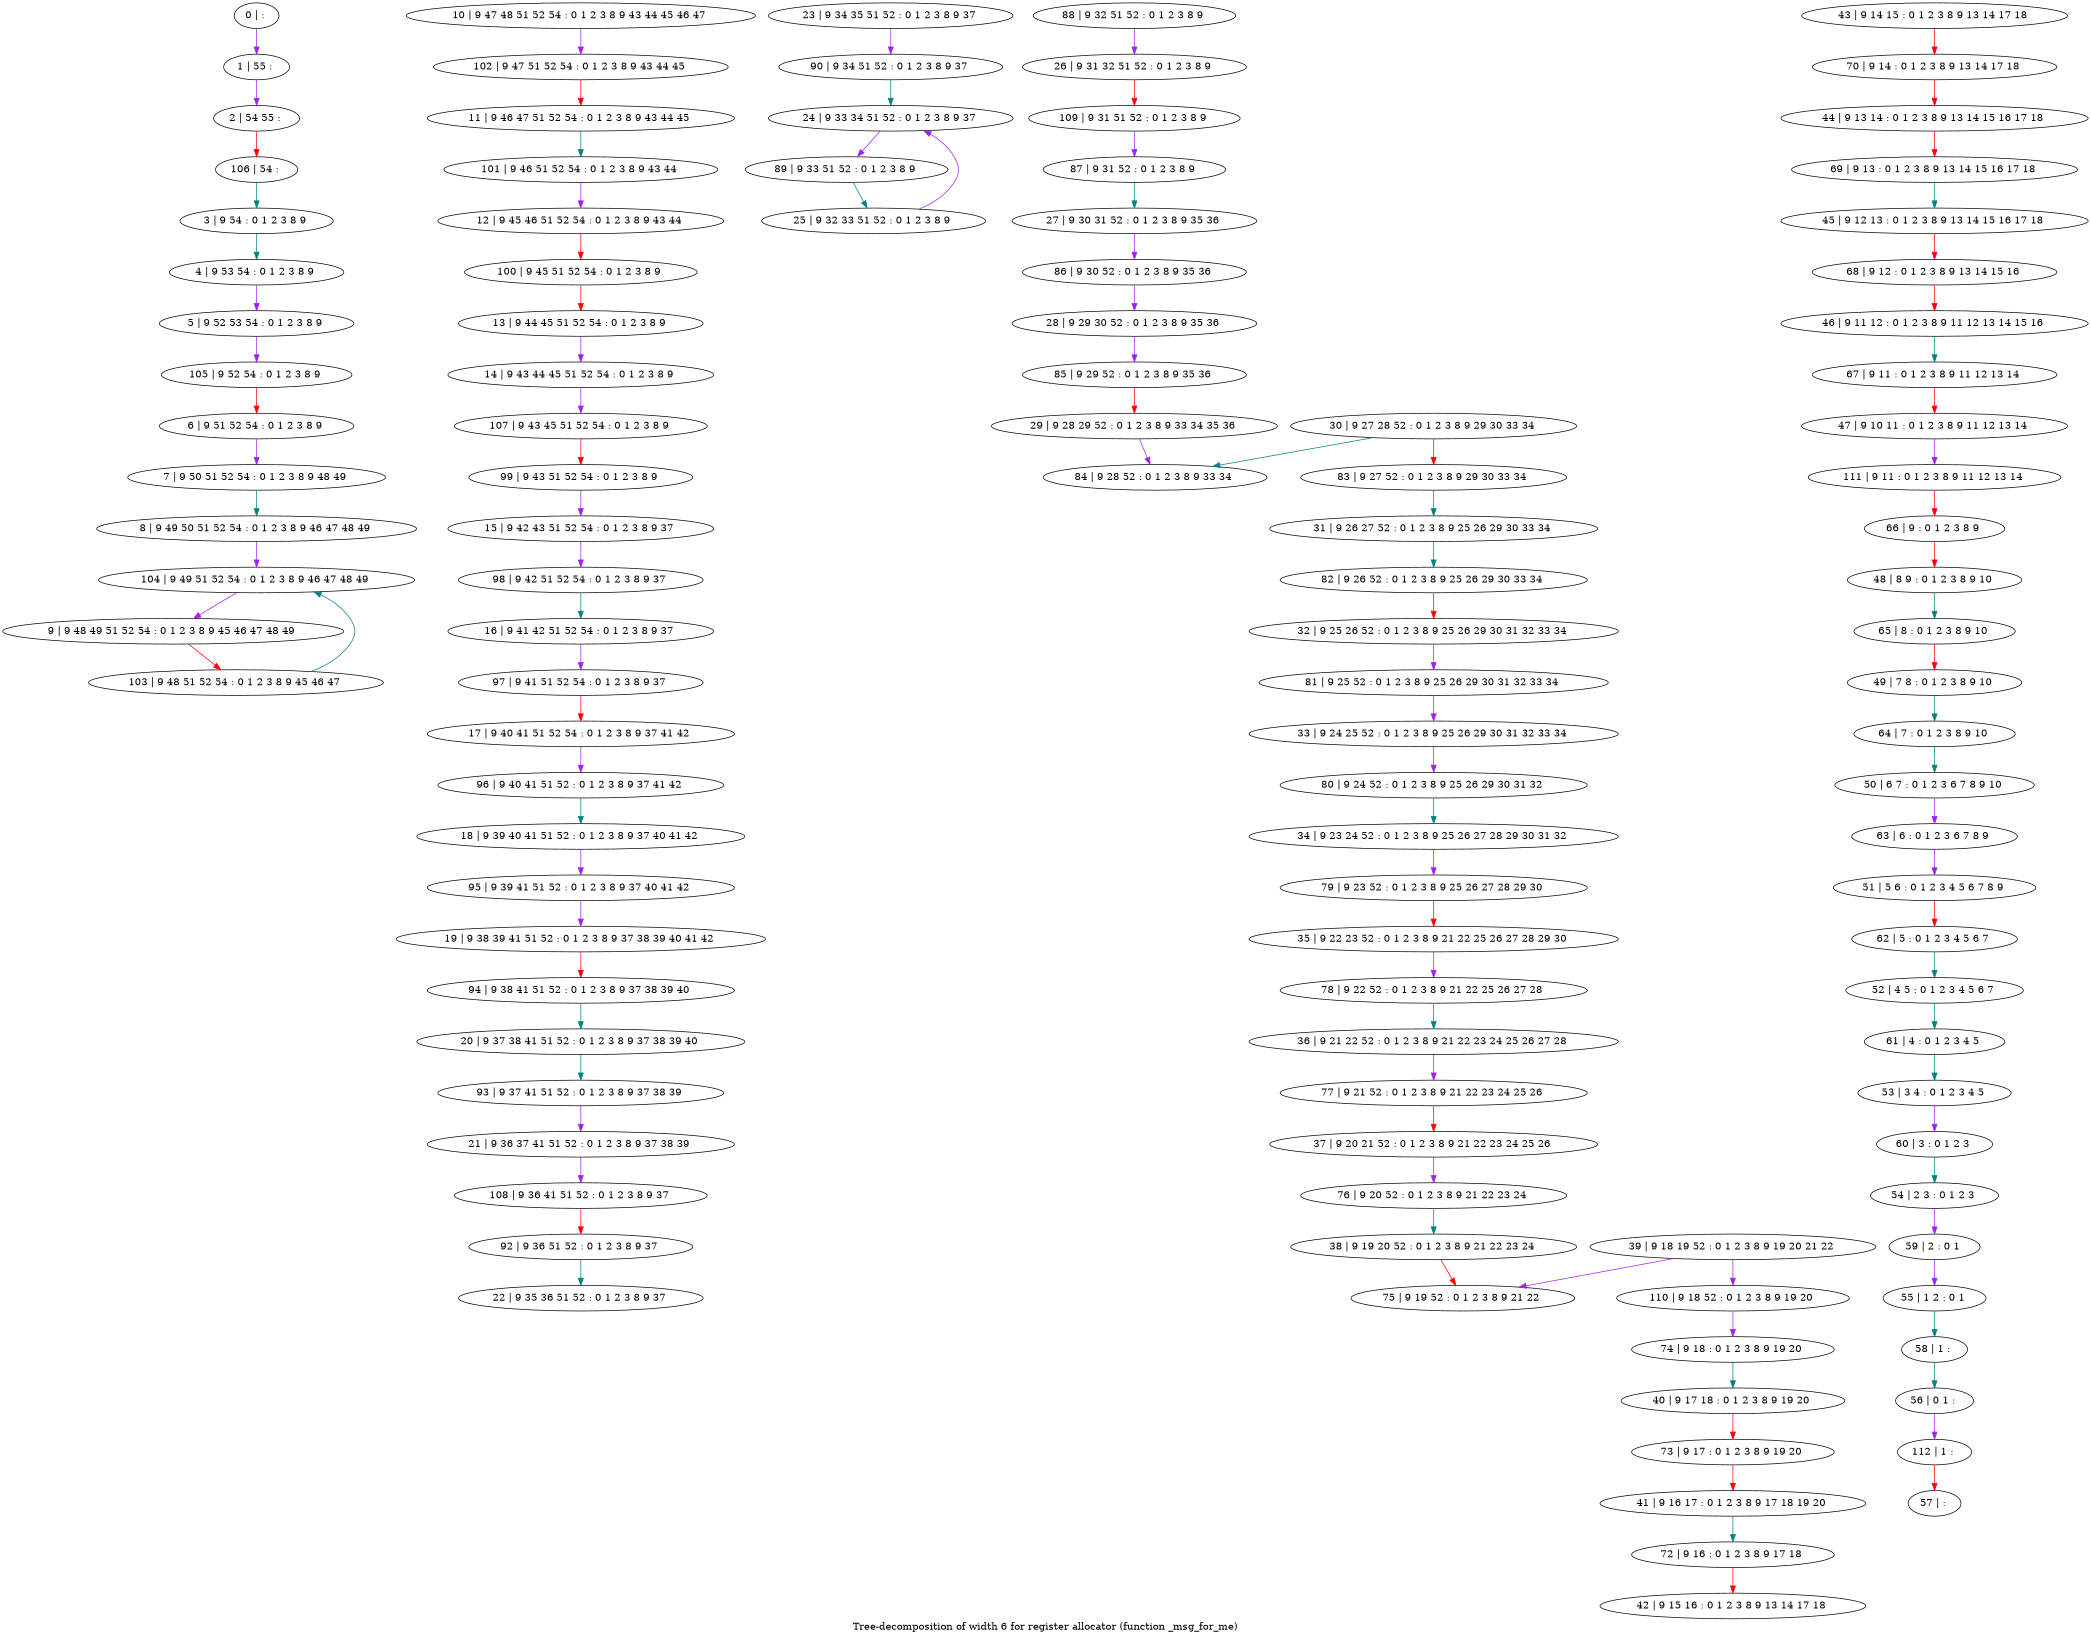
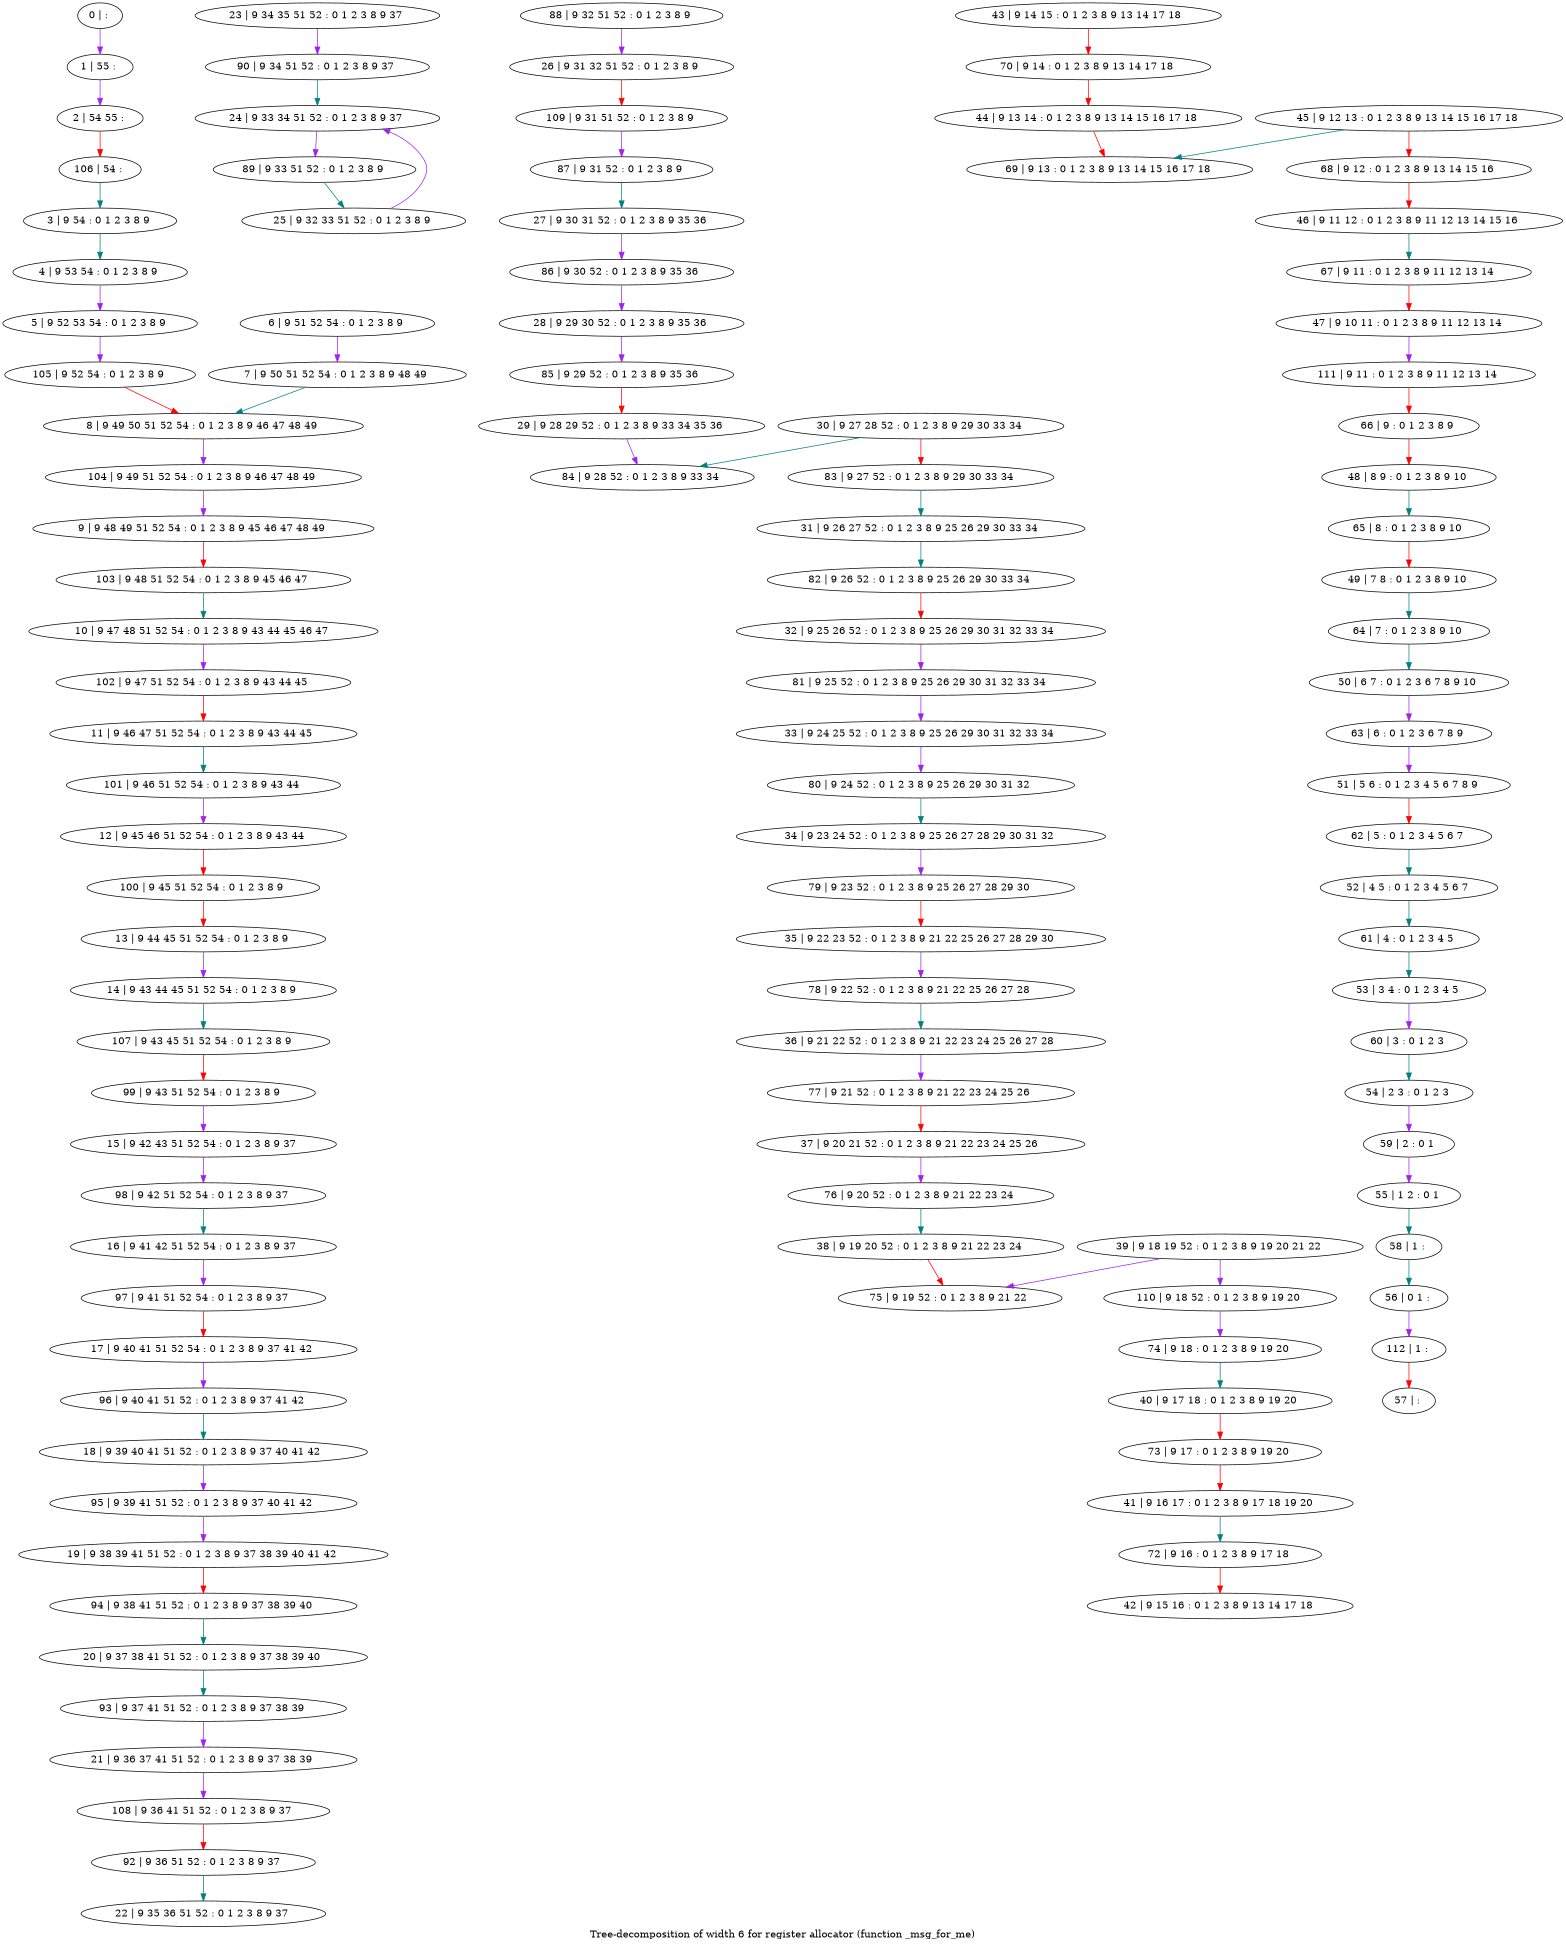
edge "69 | 9 13 : 0 1 2 3 8 9 13 14 15 16 17 18" -> "45 | 9 12 13 : 0 1 2 3 8 9 13 14 15 16 17 18": reversed
edge "105 | 9 52 54 : 0 1 2 3 8 9" -> "6 | 9 51 52 54 : 0 1 2 3 8 9": now "105 | 9 52 54 : 0 1 2 3 8 9" -> "8 | 9 49 50 51 52 54 : 0 1 2 3 8 9 46 47 48 49"
edge "14 | 9 43 44 45 51 52 54 : 0 1 2 3 8 9" -> "107 | 9 43 45 51 52 54 : 0 1 2 3 8 9": color purple -> teal
edge "103 | 9 48 51 52 54 : 0 1 2 3 8 9 45 46 47" -> "104 | 9 49 51 52 54 : 0 1 2 3 8 9 46 47 48 49": now "103 | 9 48 51 52 54 : 0 1 2 3 8 9 45 46 47" -> "10 | 9 47 48 51 52 54 : 0 1 2 3 8 9 43 44 45 46 47"
